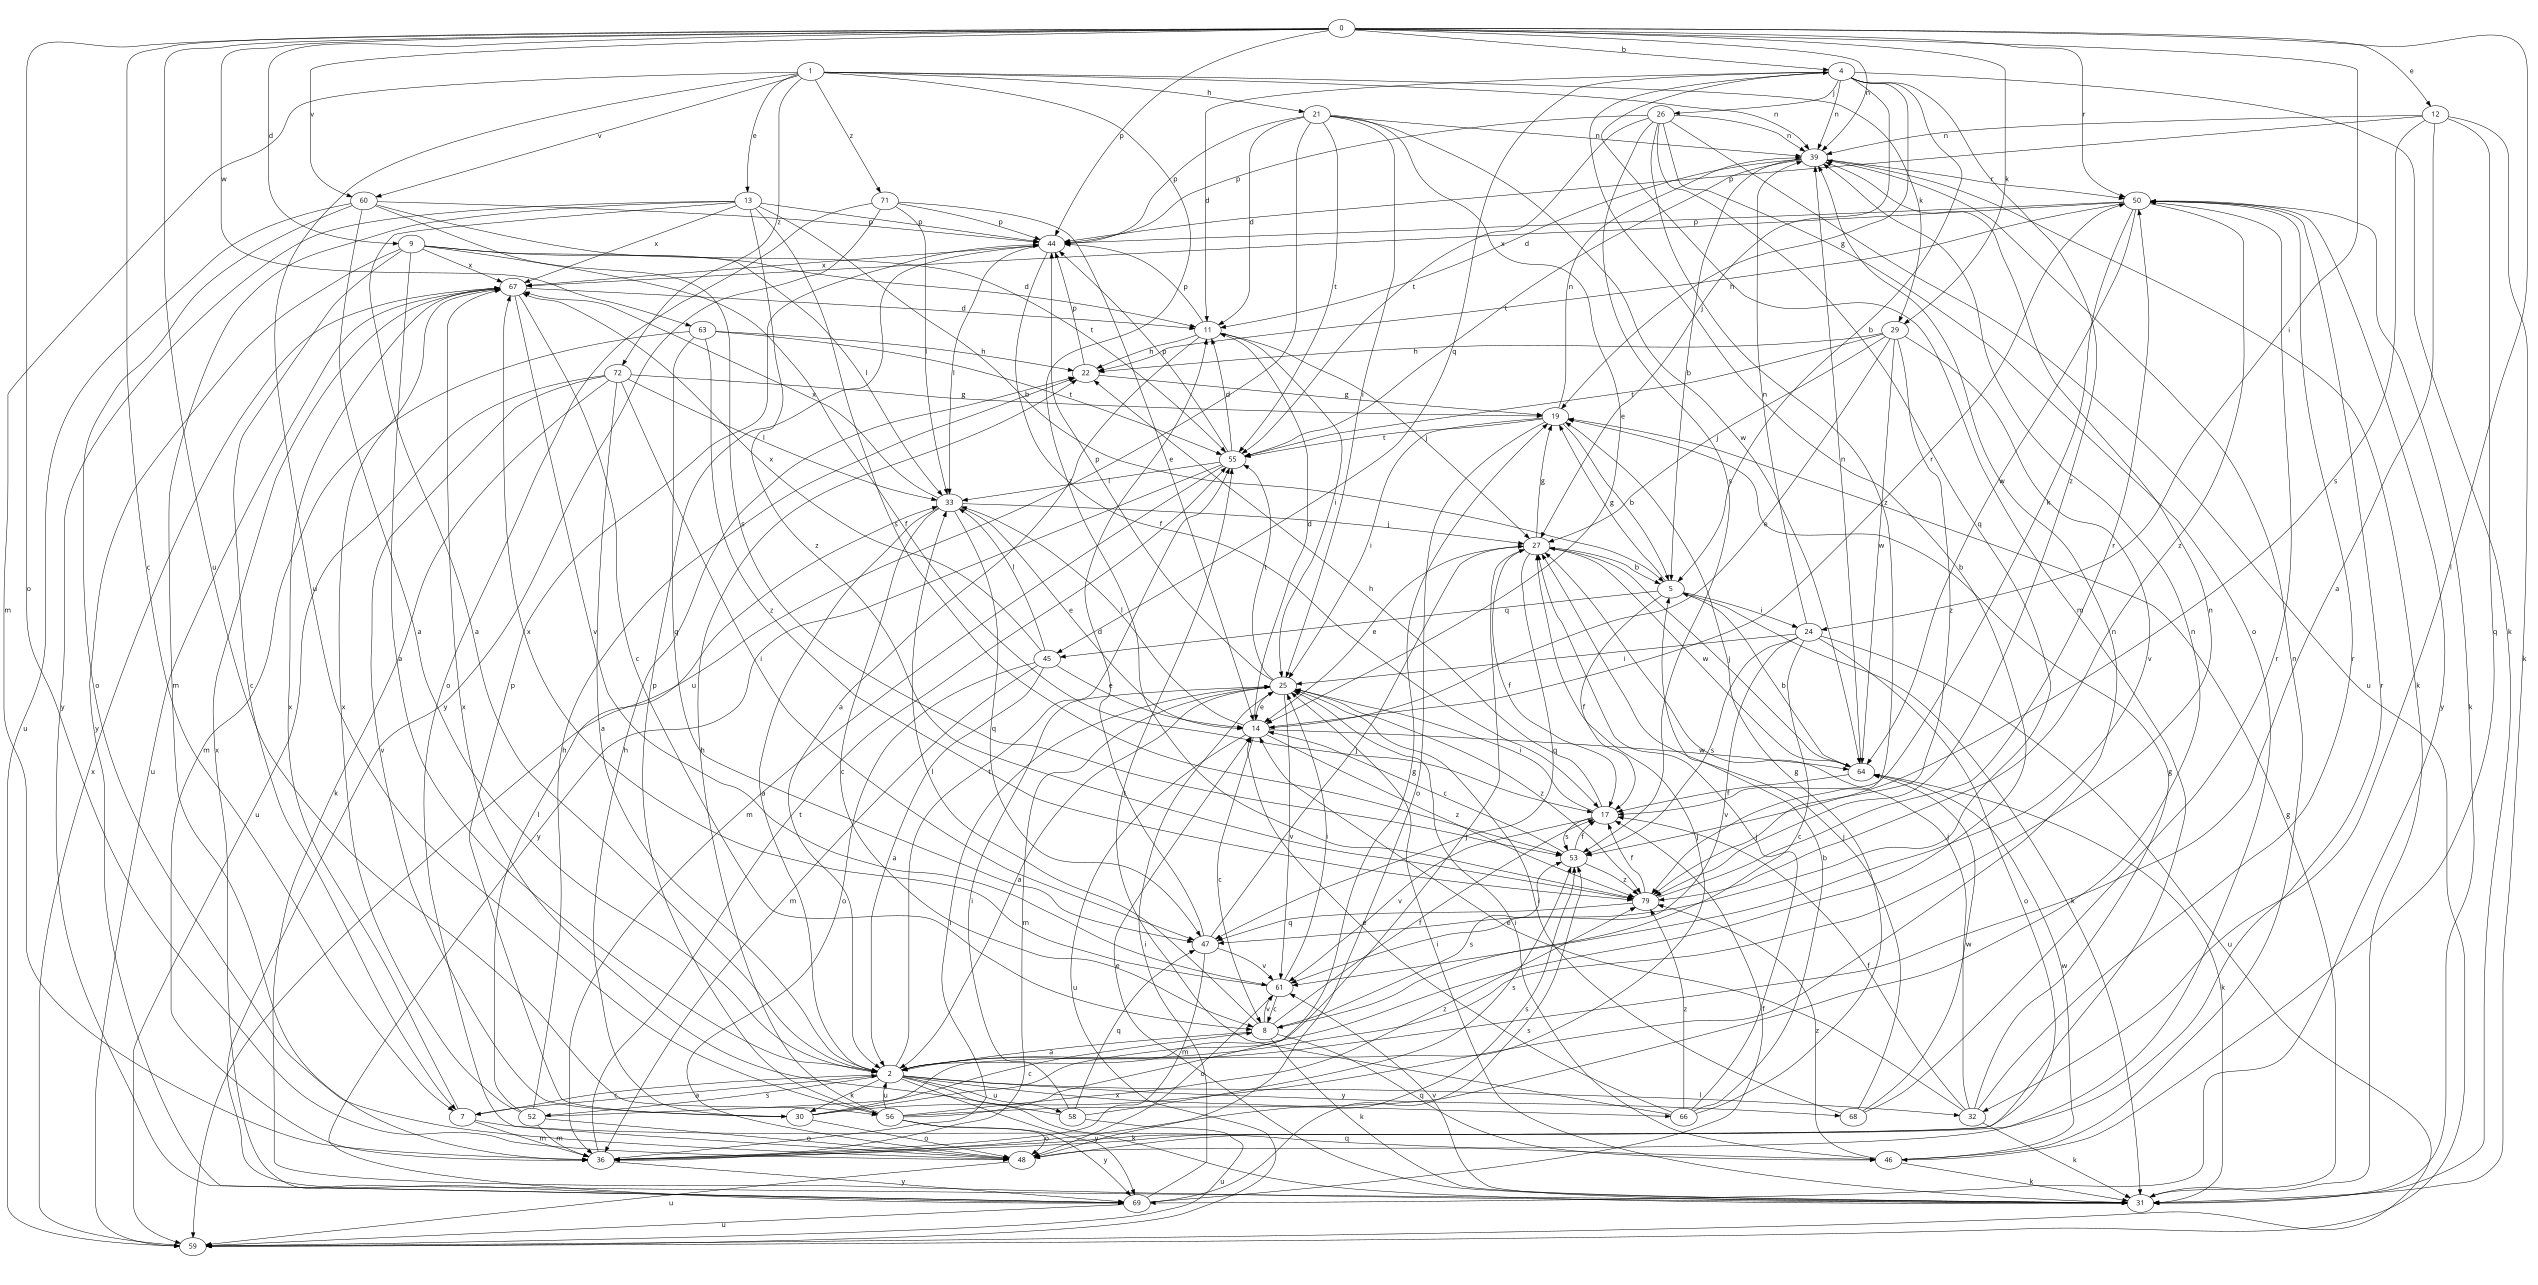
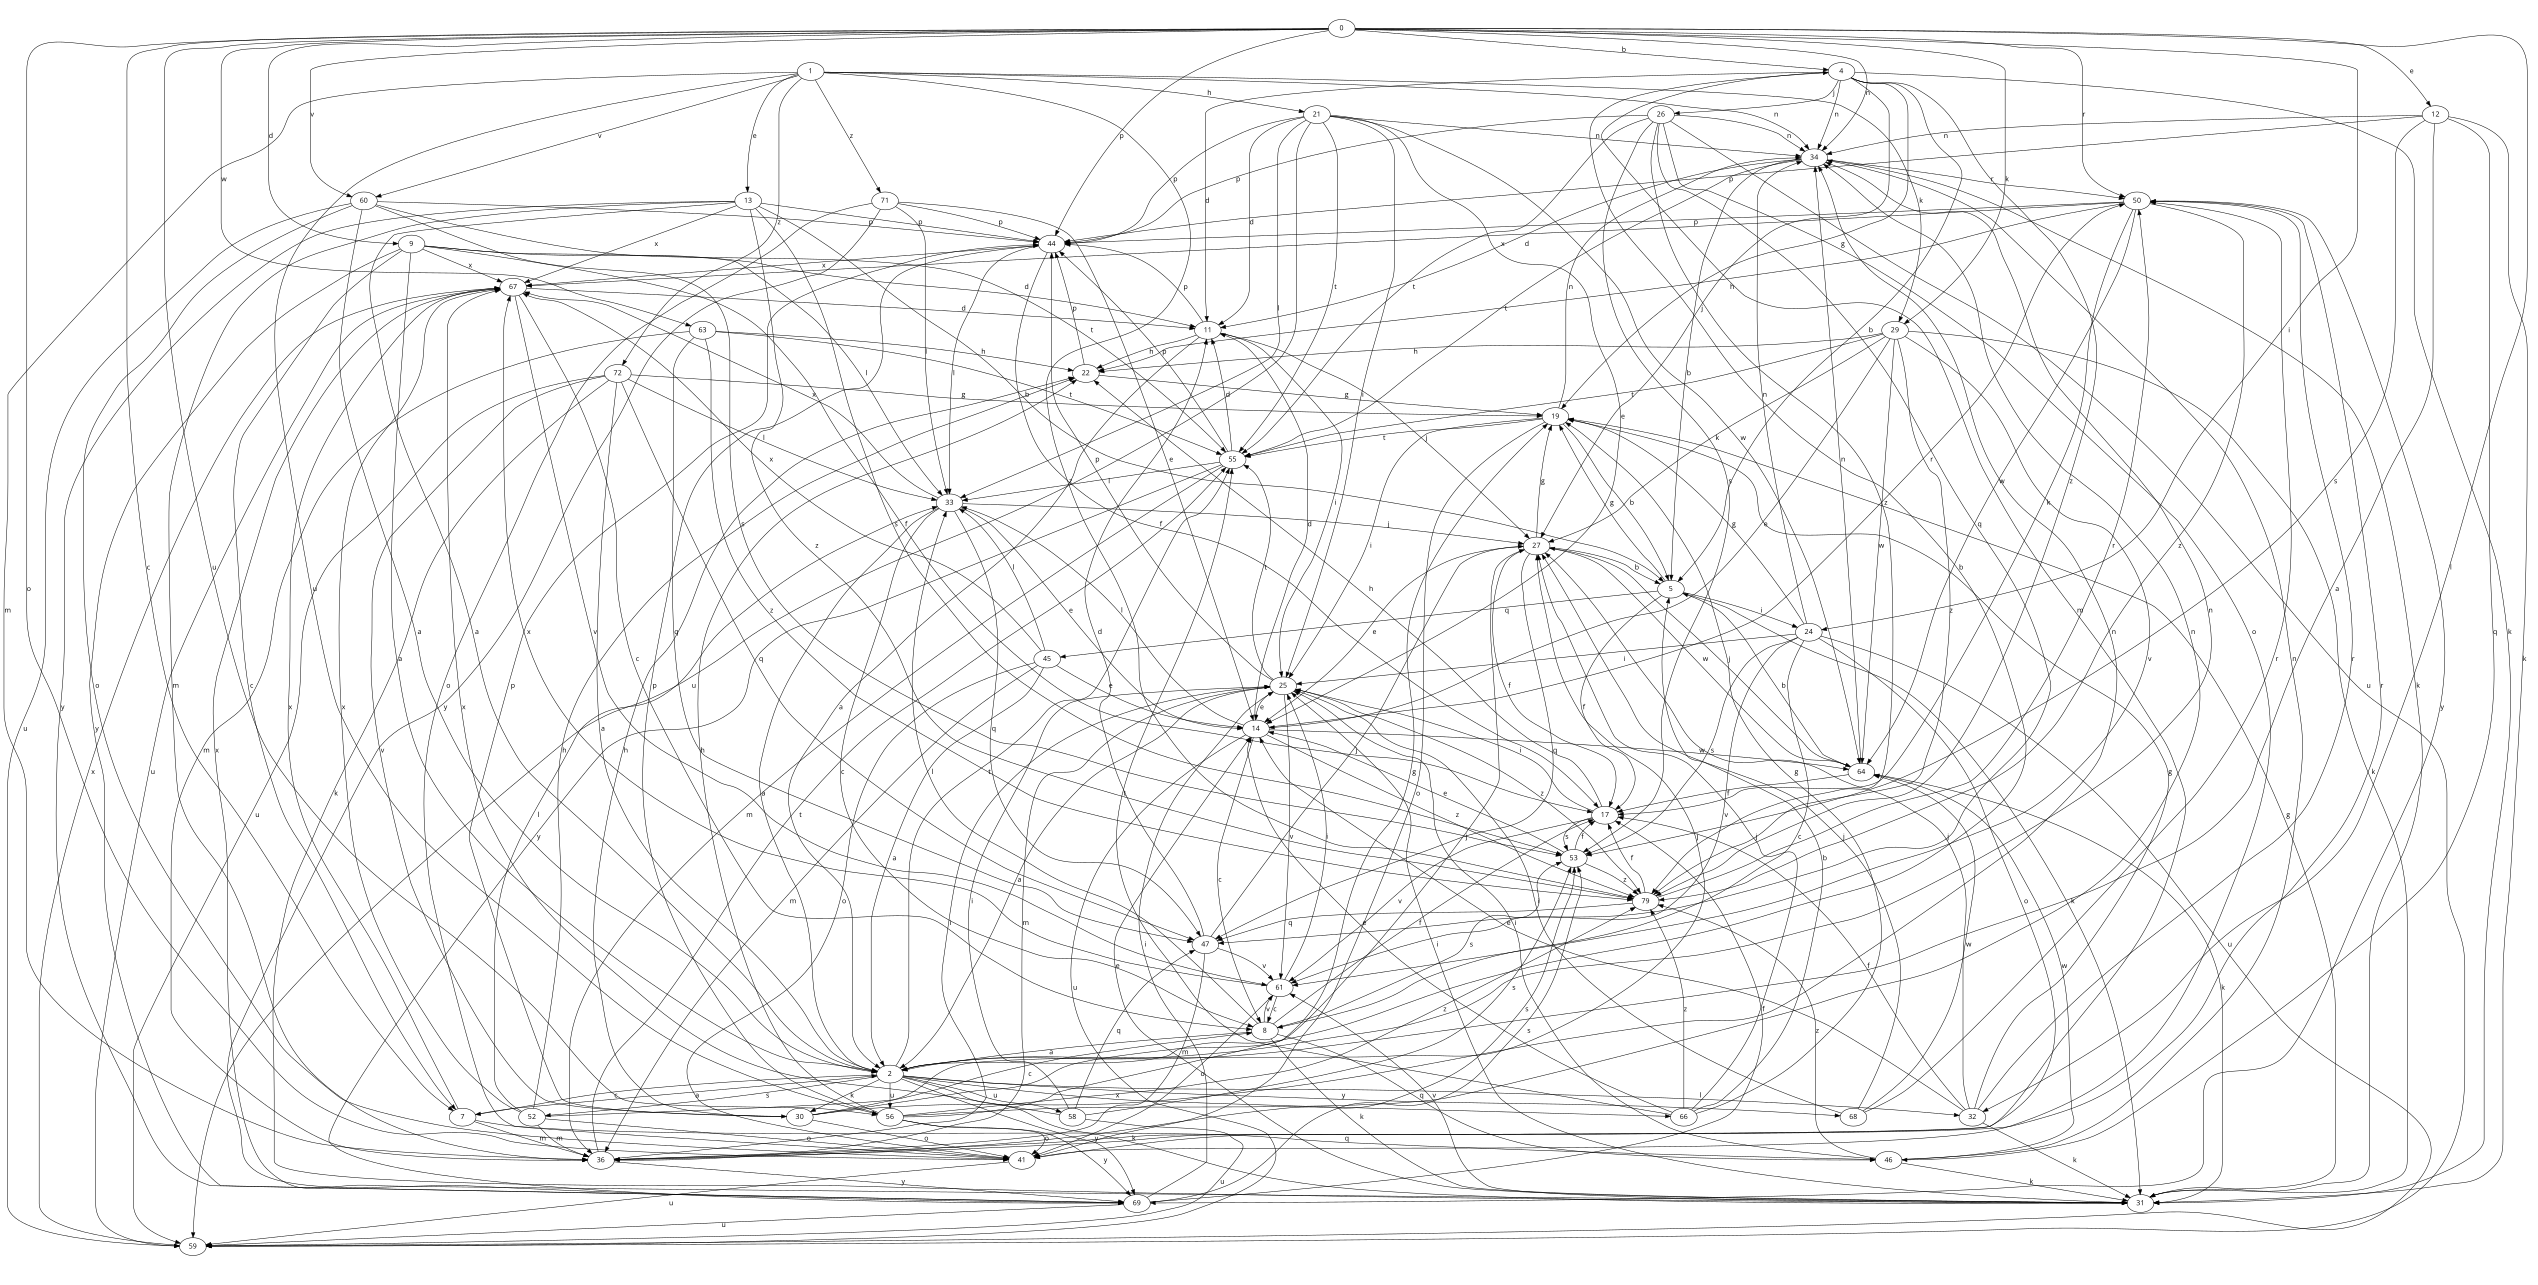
node "39": label "39" -> "34"
edge "4" -> "45": removed, label "q"
edge "21" -> "33": added, label "l"
edge "29" -> "27": label "j" -> "k"
edge "24" -> "19": added, label "g"
edge "72" -> "47": label "i" -> "q"
edge "50" -> "31": now "29" -> "31"
edge "53" -> "14": label "c" -> "e"
edge "56" -> "2": reversed
node "48": label "48" -> "41"
